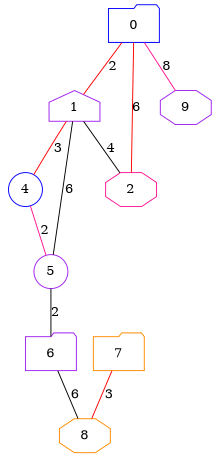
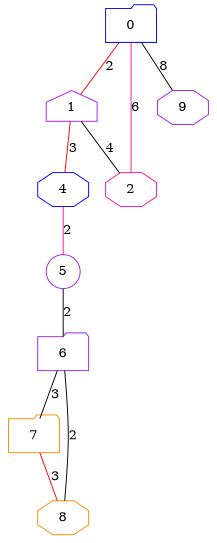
edge "0" -- "9": color deeppink -> black
edge "0" -- "2": color red -> deeppink
edge "1" -- "5": removed, label "6"
node "4": shape circle -> octagon
edge "6" -- "7": added, label "3"
edge "6" -- "8": label "6" -> "2"
